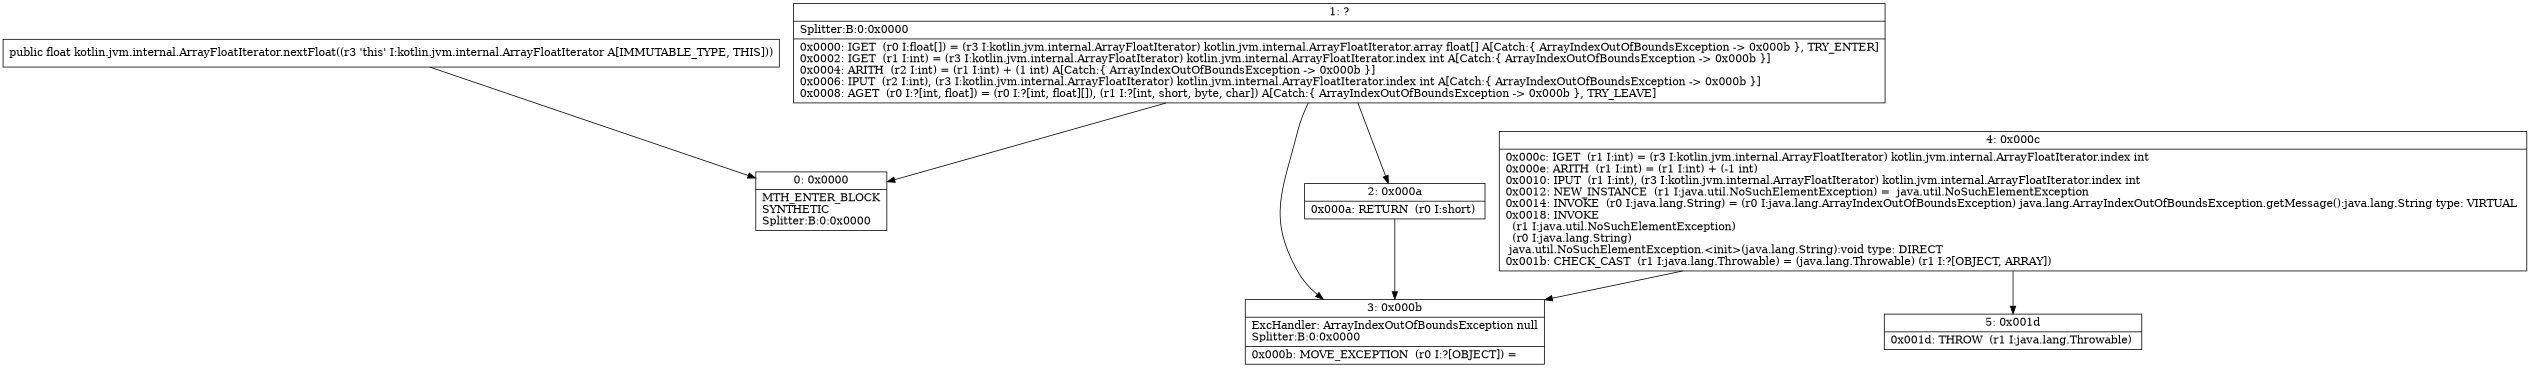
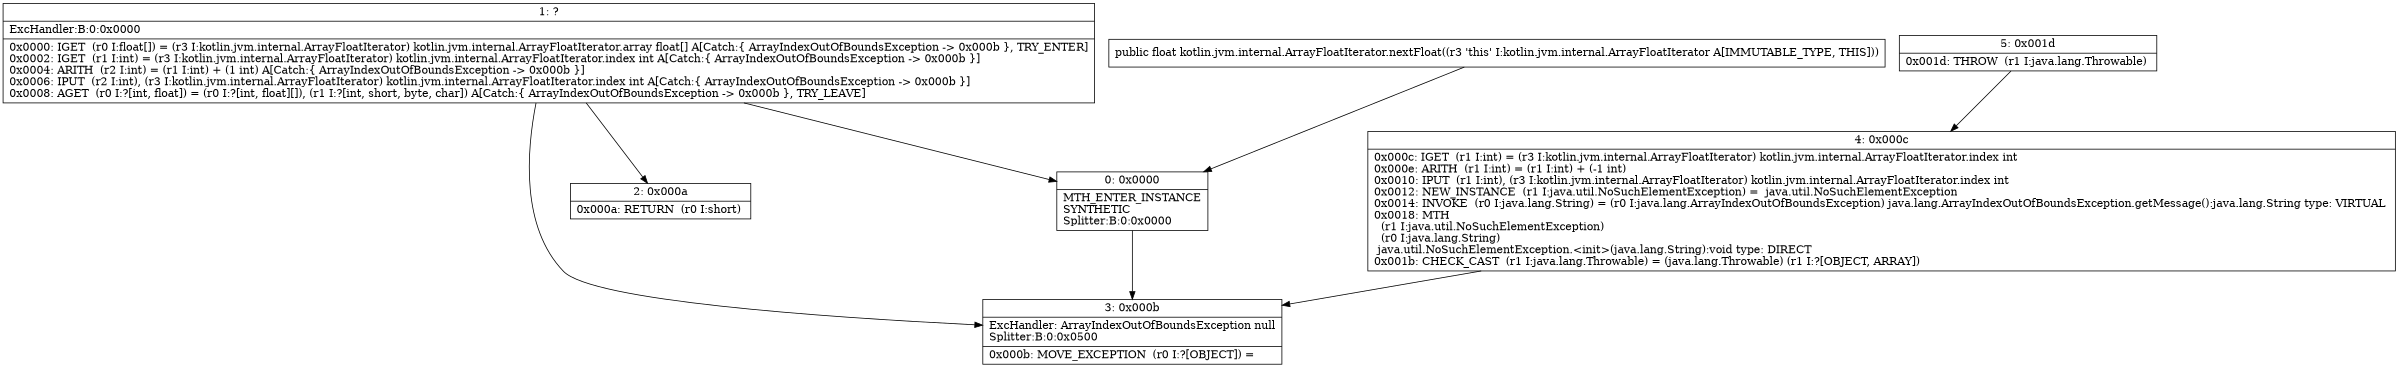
node "1: ?": text "Splitter:B:0:0x0000" -> "ExcHandler:B:0:0x0000"
node "0: 0x0000": text "MTH_ENTER_BLOCK" -> "MTH_ENTER_INSTANCE"
node "4: 0x000c": text "0x0018: INVOKE" -> "0x0018: MTH"
edge "2: 0x000a" -> "3: 0x000b": now "0: 0x0000" -> "3: 0x000b"
edge "4: 0x000c" -> "5: 0x001d": reversed
node "3: 0x000b": text "Splitter:B:0:0x0000" -> "Splitter:B:0:0x0500"
